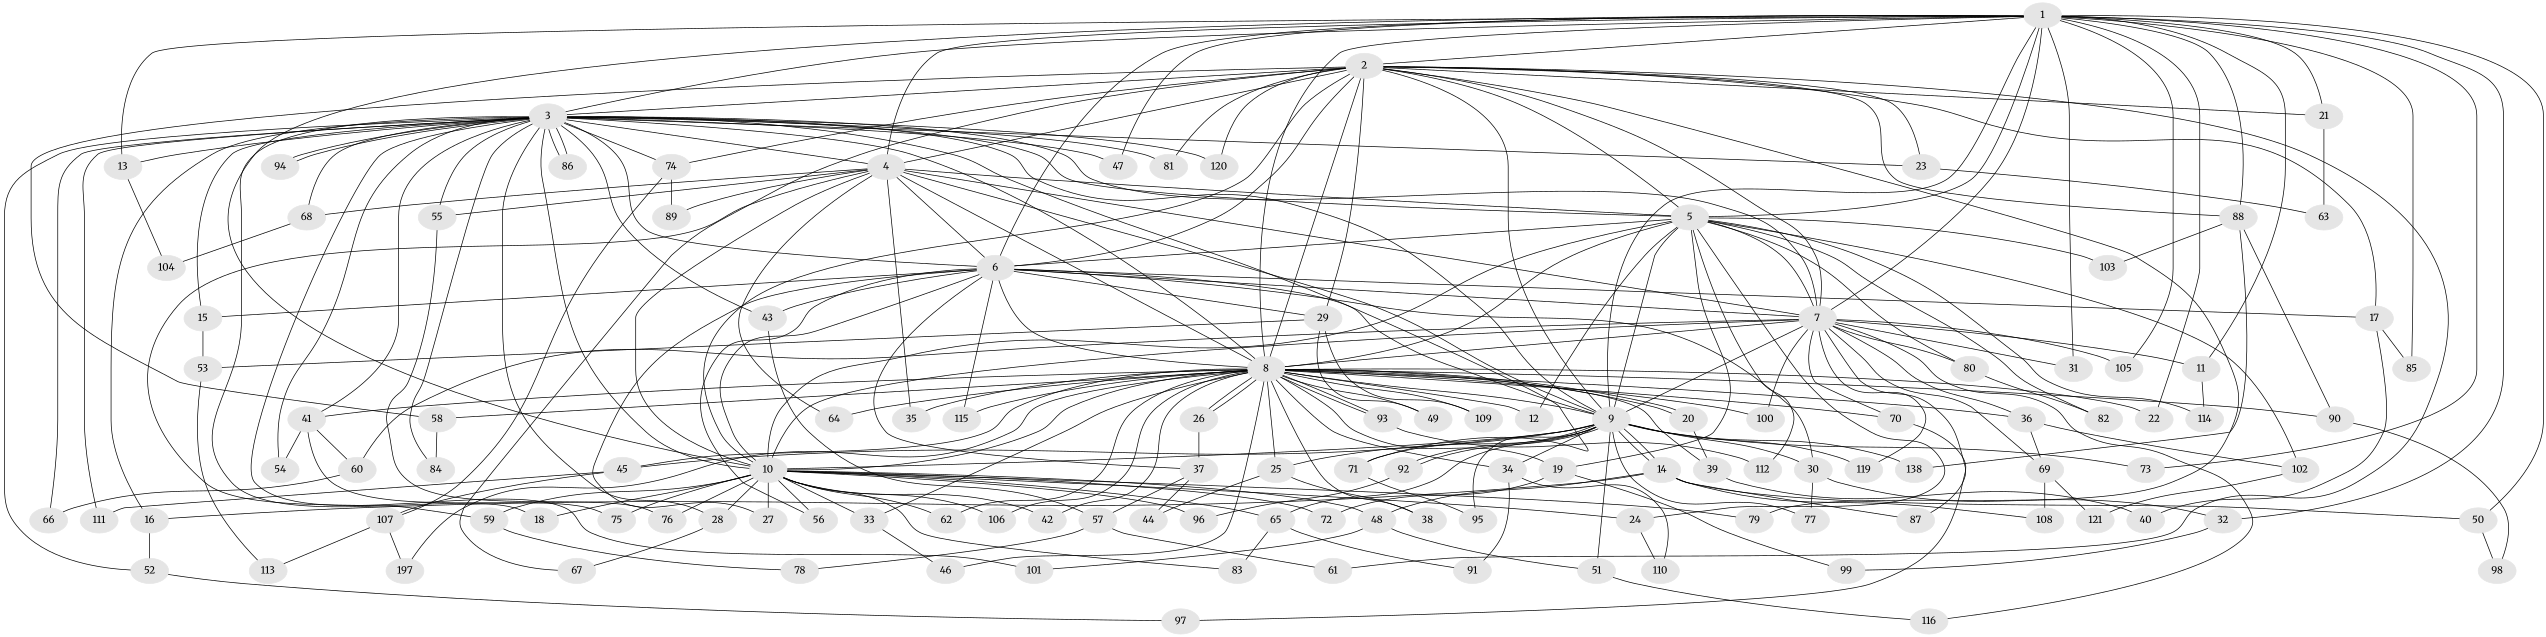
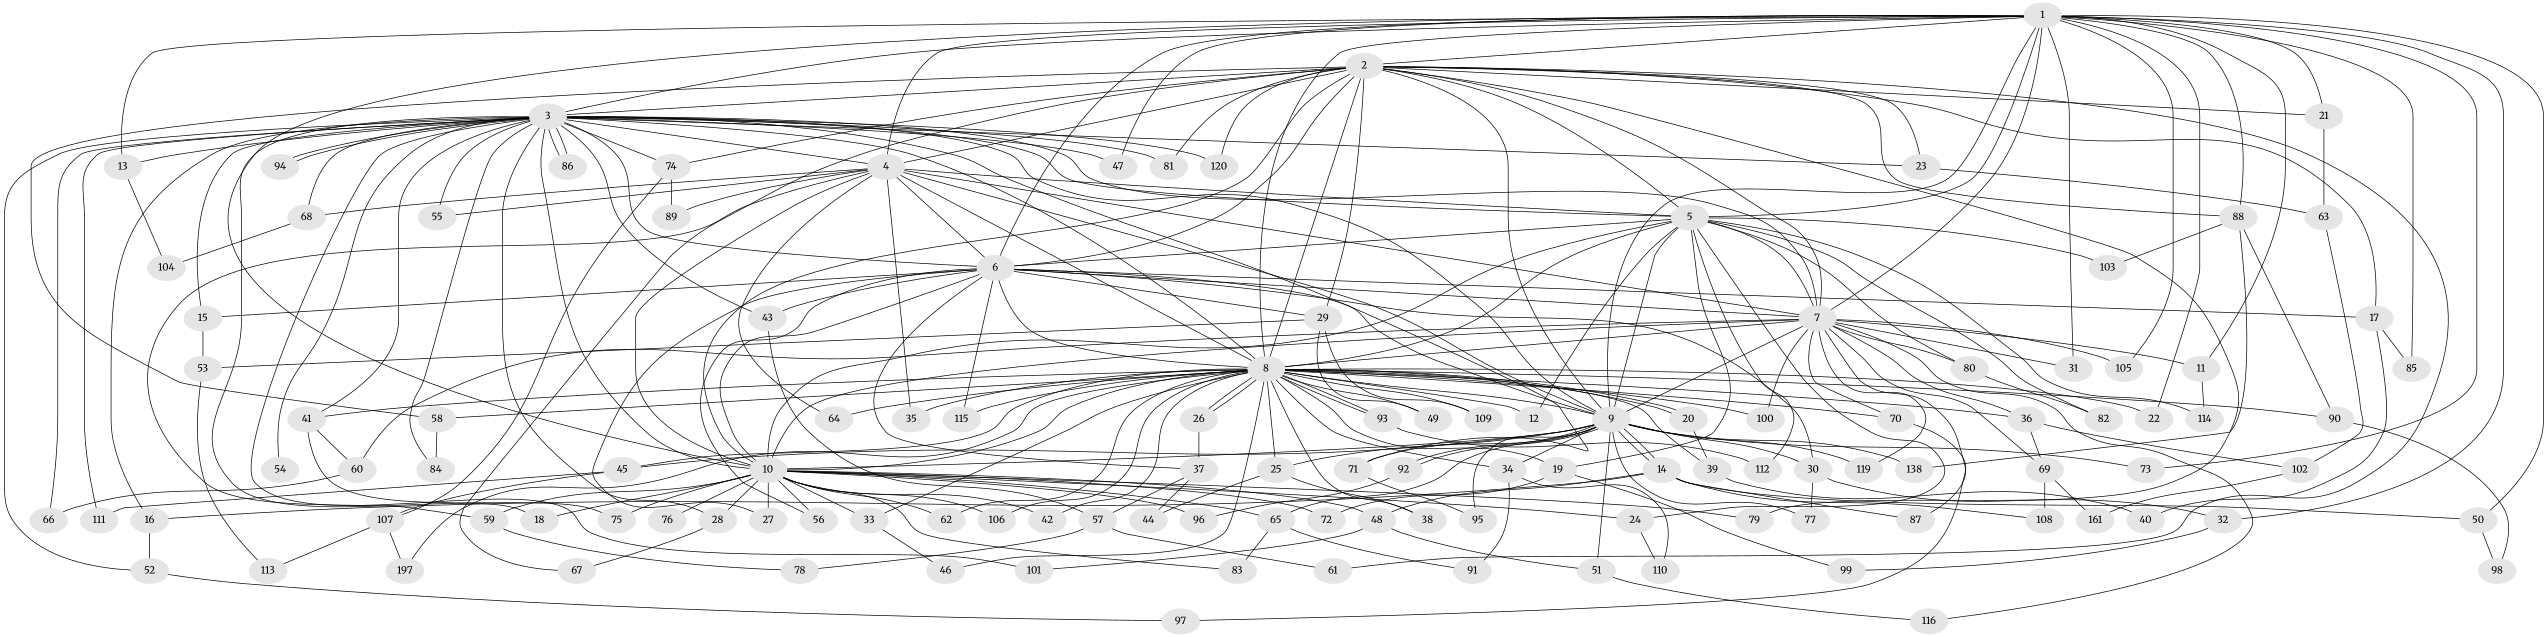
edge "5" -- "102": now "63" -- "102"
edge "41" -- "54": removed
edge "55" -- "76": removed
node "121": label "121" -> "161"
